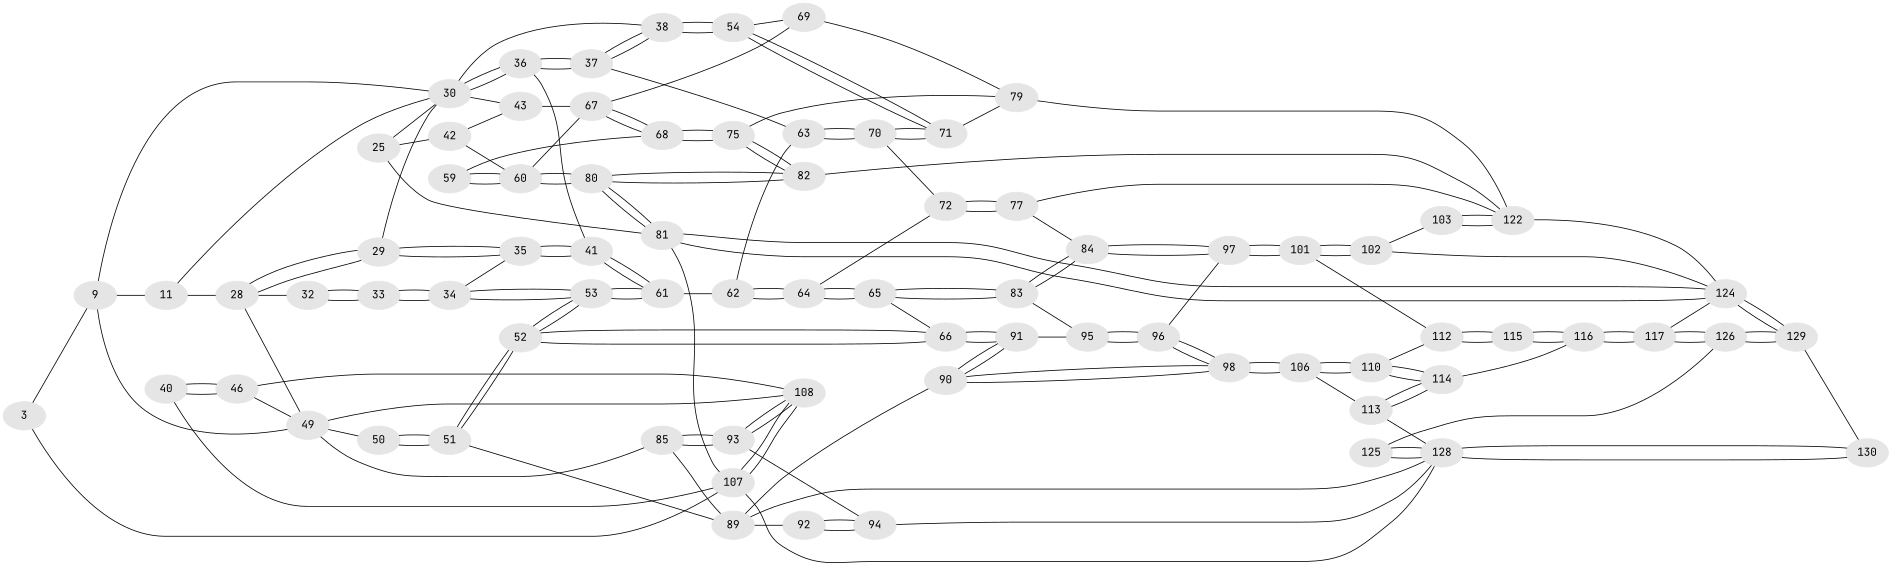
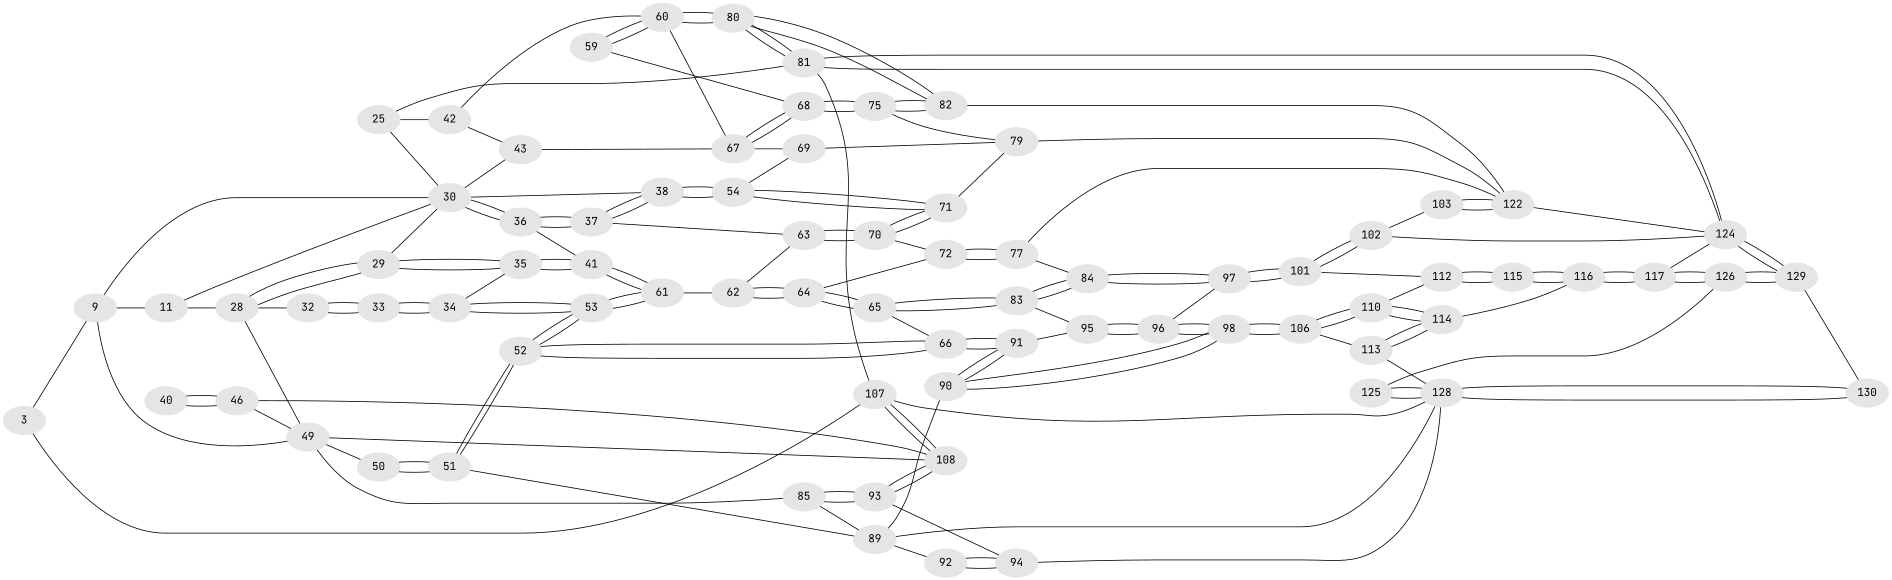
edge "40" -- "107": removed
